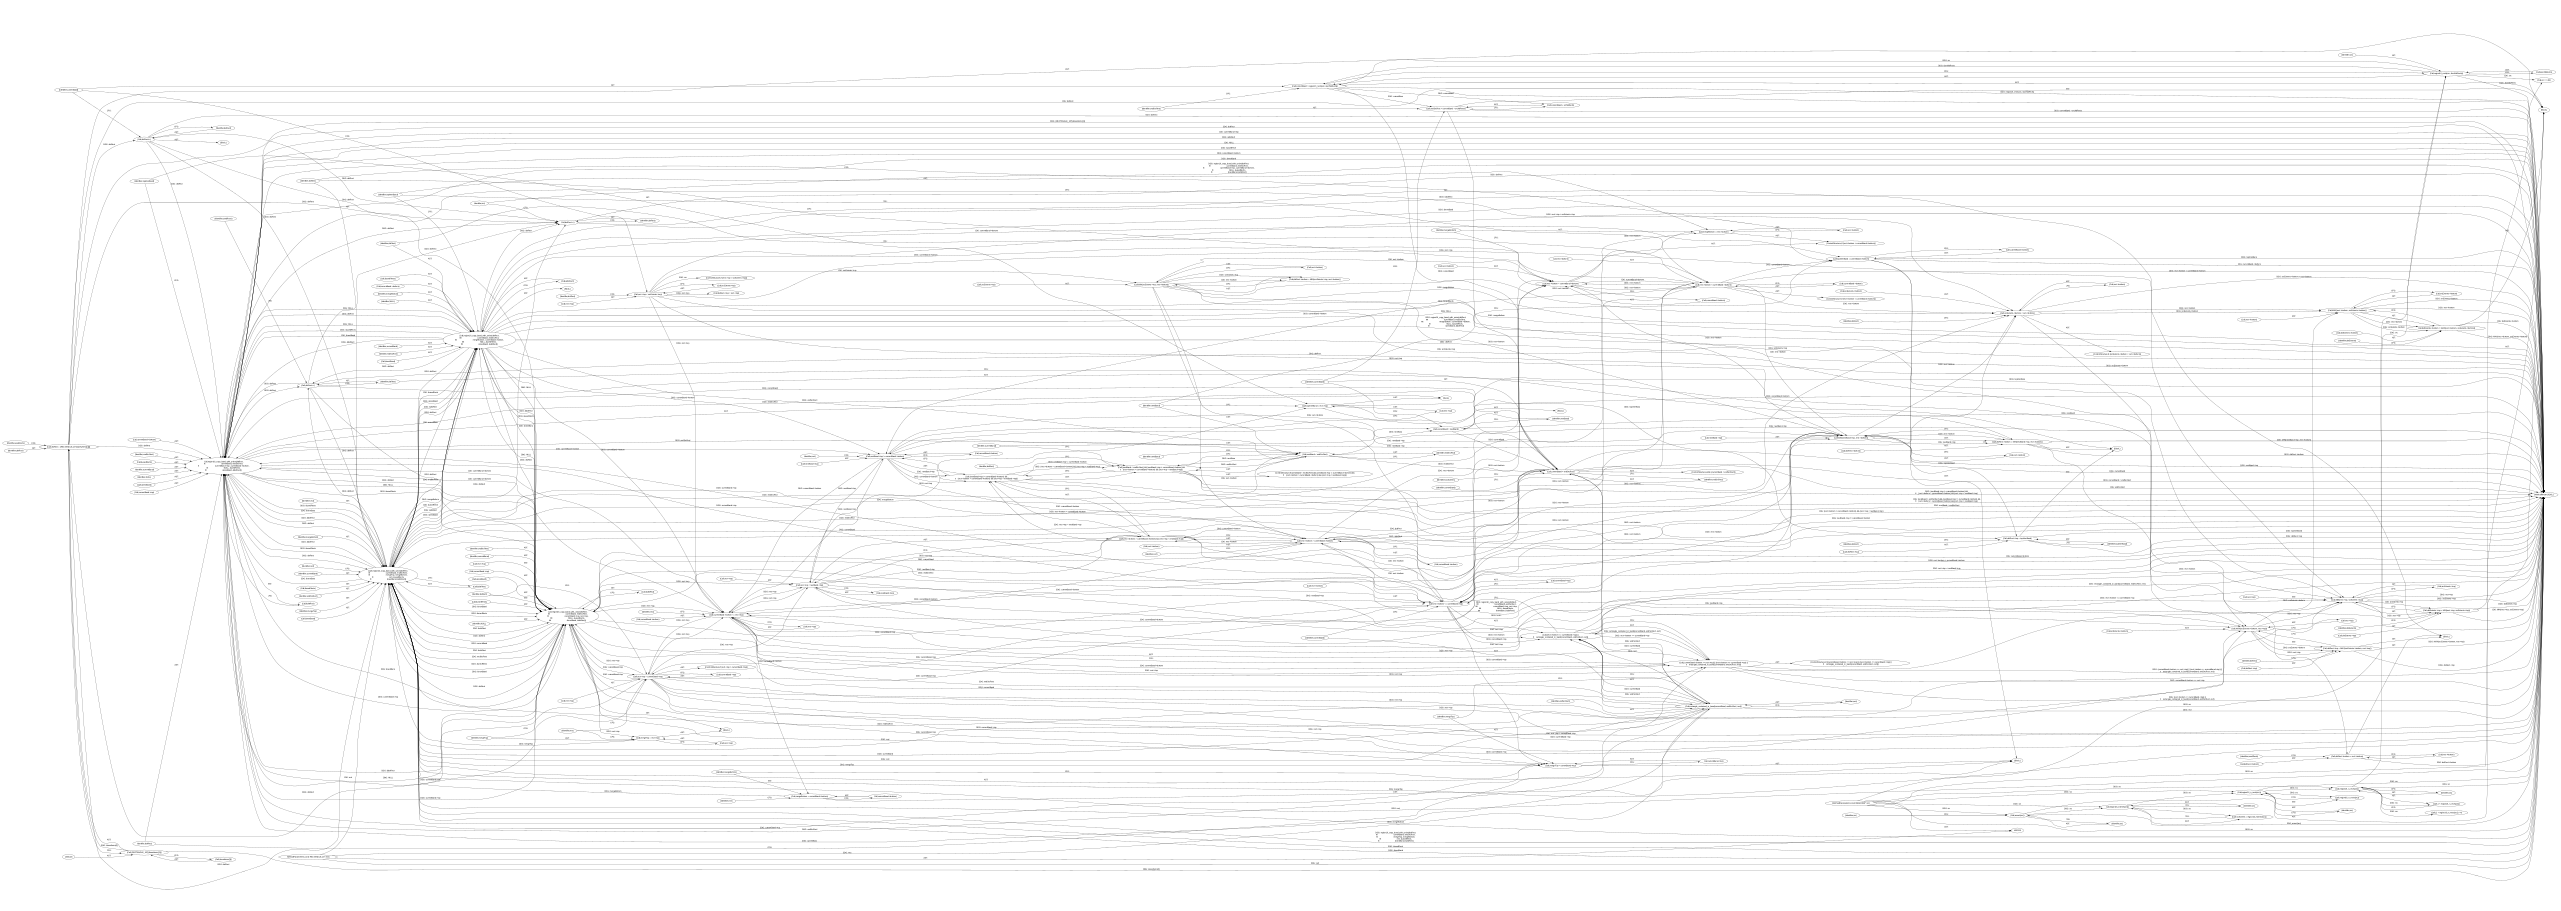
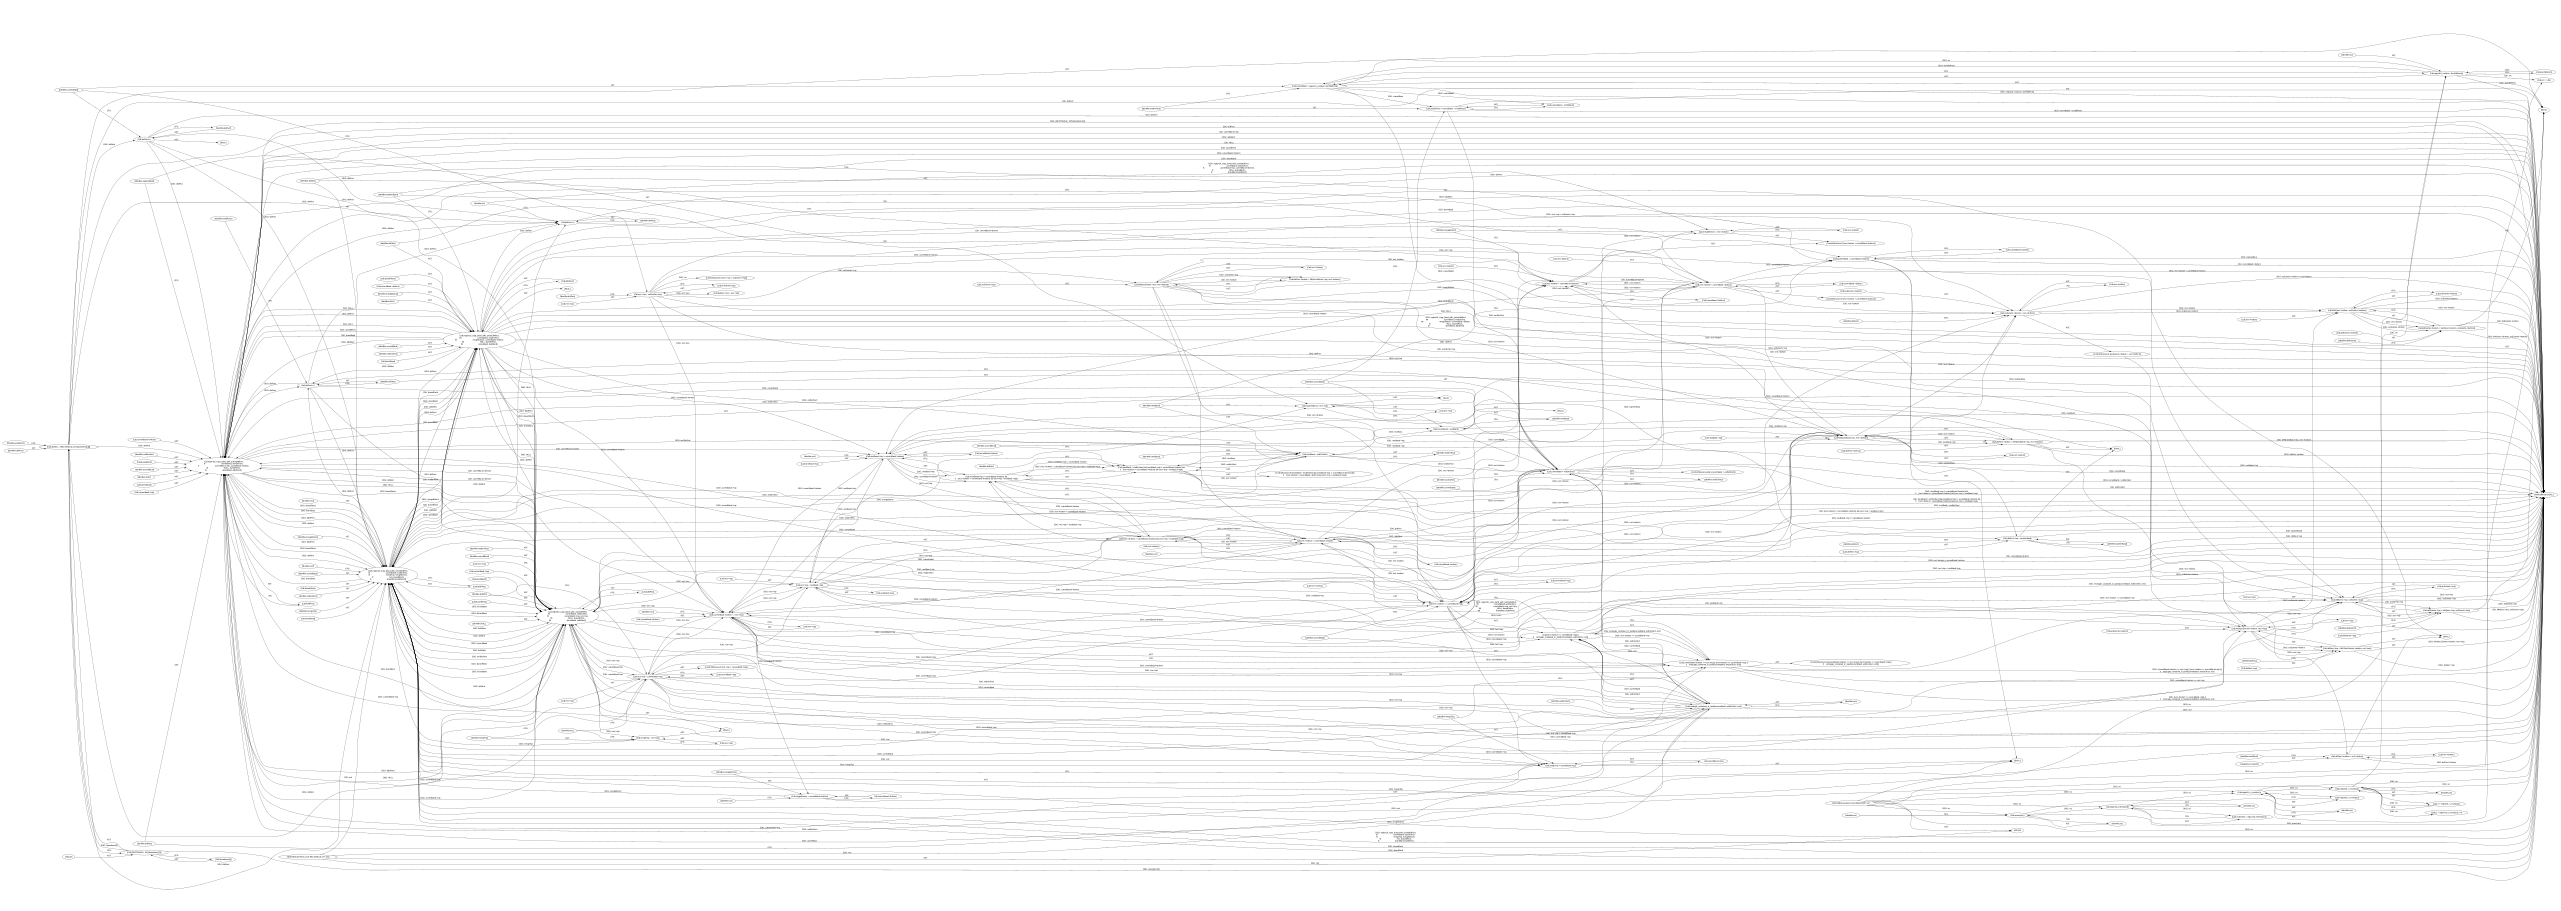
edge "(Call,endSrcRect = currentBand + srcNbRects)" -> "(Call,currentBand < endSrcRect)": label "DDG: mergeBottom" -> "DDG: endSrcRect"
edge "(Call,srcExtents->bottom < rect->bottom)" -> "(Call,MAX(srcExtents->bottom, rect->top))": now "(ControlStructure,if (srcExtents->bottom < rect->bottom))" -> "(Call,MAX(srcExtents->bottom, rect->top))"
